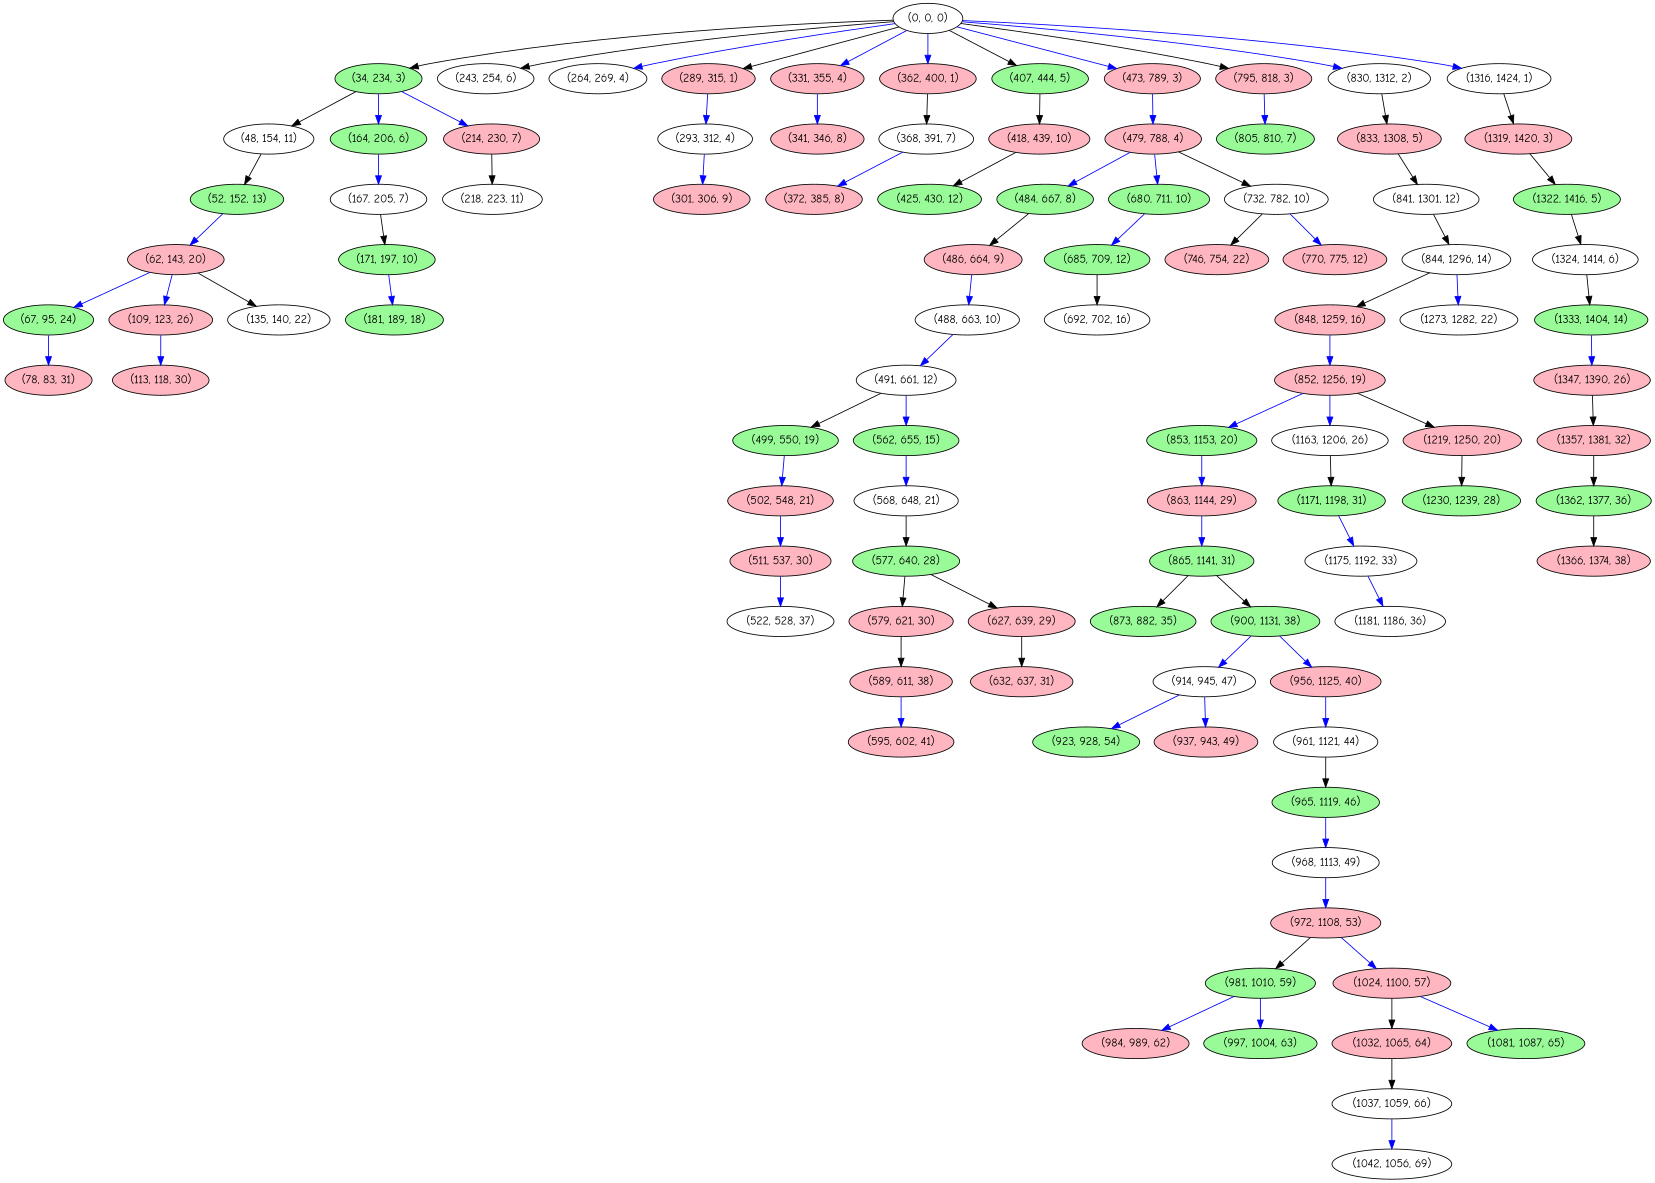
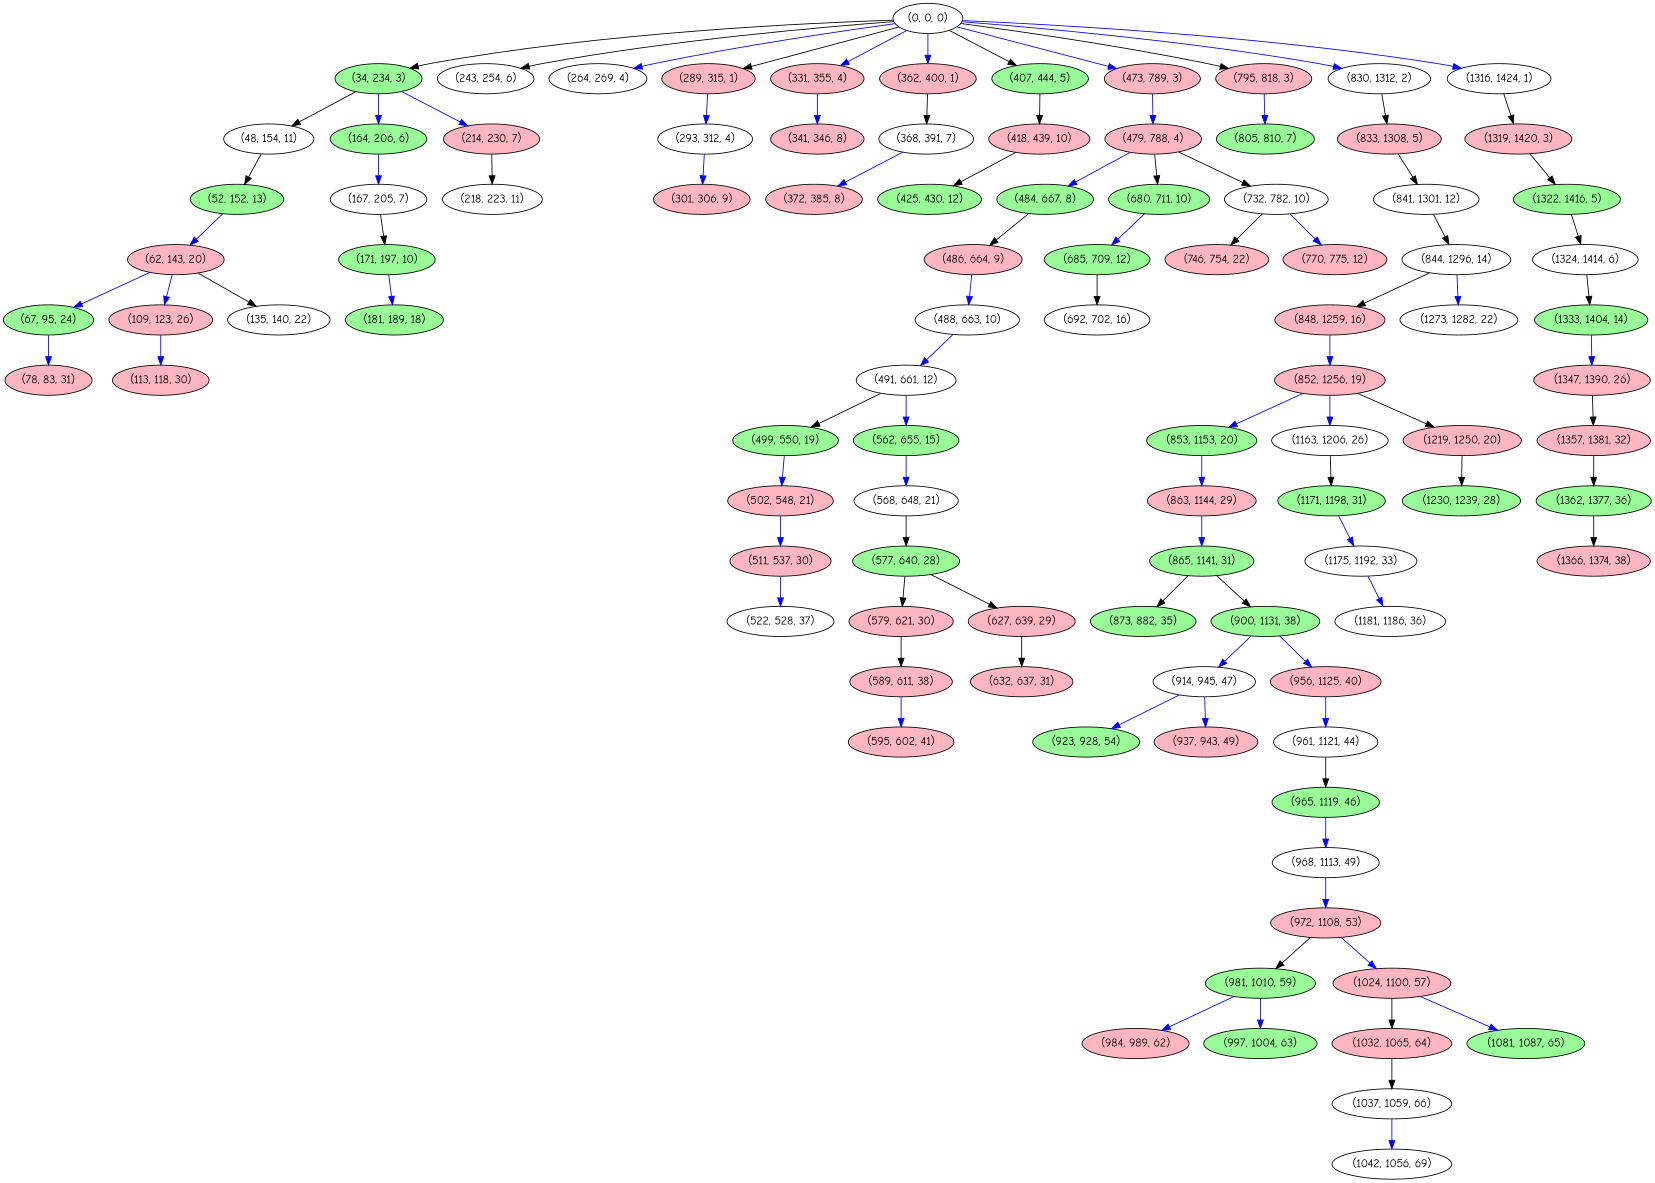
edge "(479, 788, 4)" -> "(680, 711, 10)": color blue -> black
